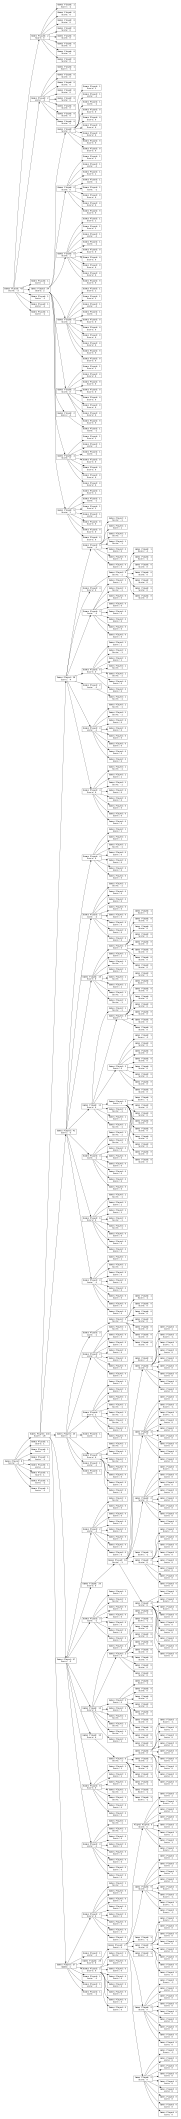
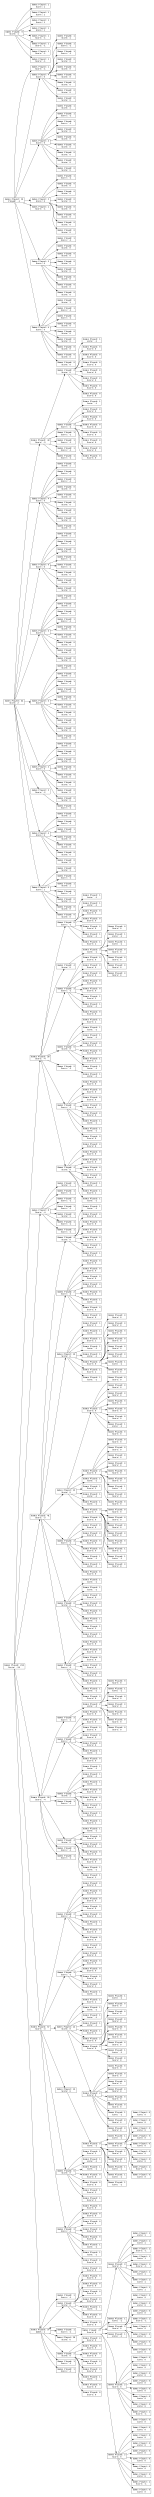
edge "Games Played: 43 Score: -3" -> "Games Played: 34 Score: 2": reversed
edge "Games Played: 8 Score: -4" -> "Games Played: 234 Score: -20": reversed
node "Games Played: 19 Score: -1": label "Games Played: 19 Score: -1" -> "Games Played: 19 Played: -1"
node "Games Played: 20 Score: 0": removed
node "Played Played: 9 Score: 5": label "Played Played: 9 Score: 5" -> "Games Played: 9 Score: 5"
edge "Games Played: 27 Score: 5" -> "Games Played: 9 Score: 1": now "Games Played: 27 Score: 5" -> "Games Played: 37 Games: 1"
